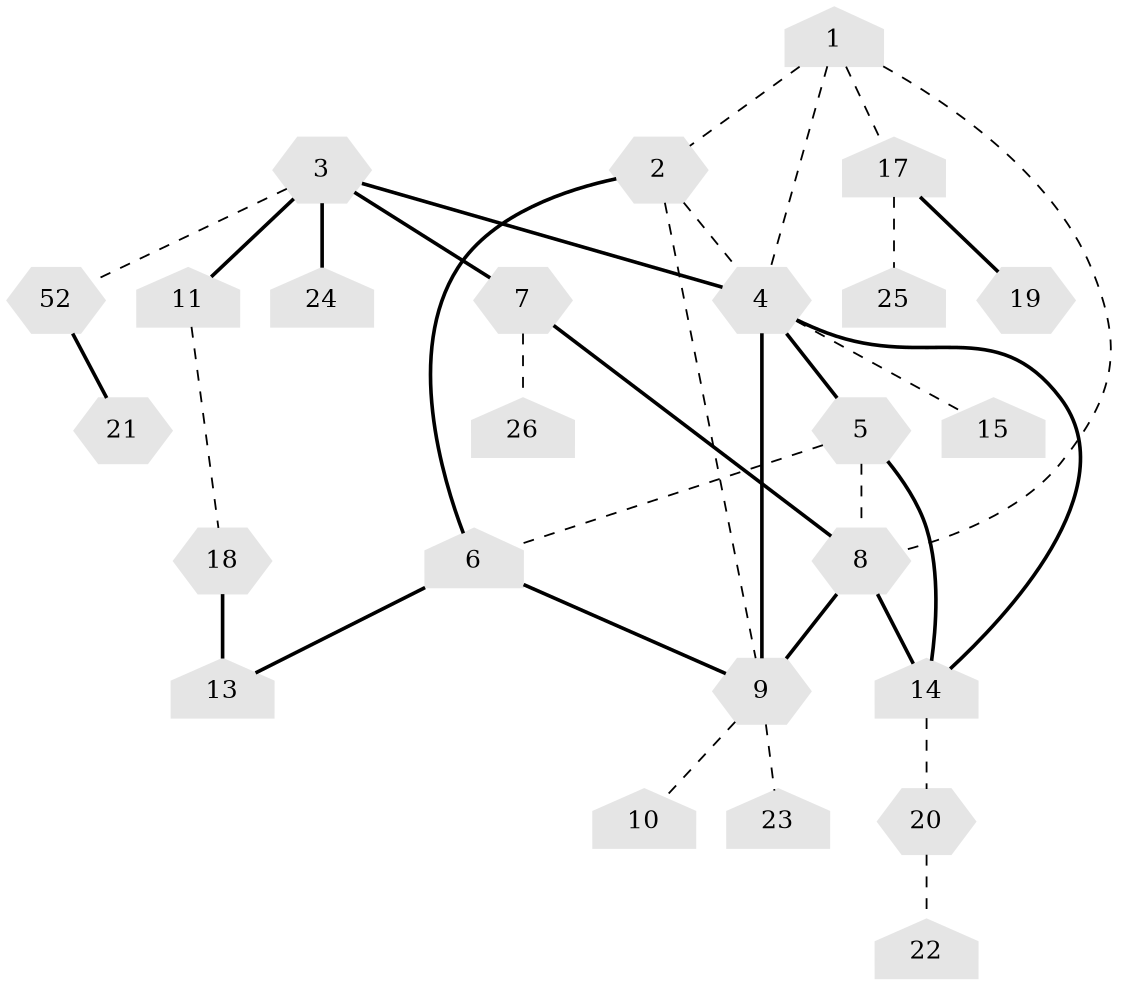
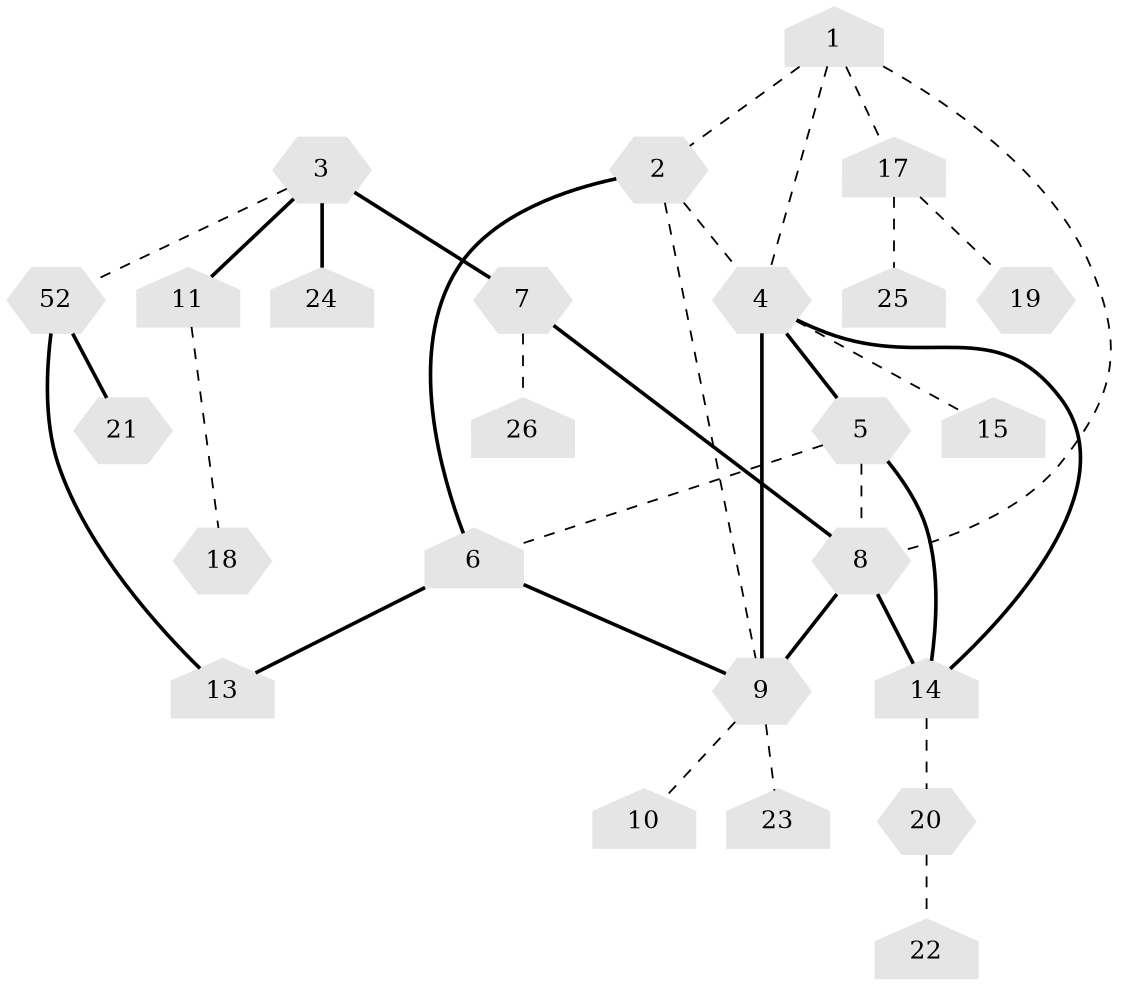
edge "17" -- "19": style bold -> dashed
edge "3" -- "4": removed
edge "18" -- "13": now "52" -- "13"
